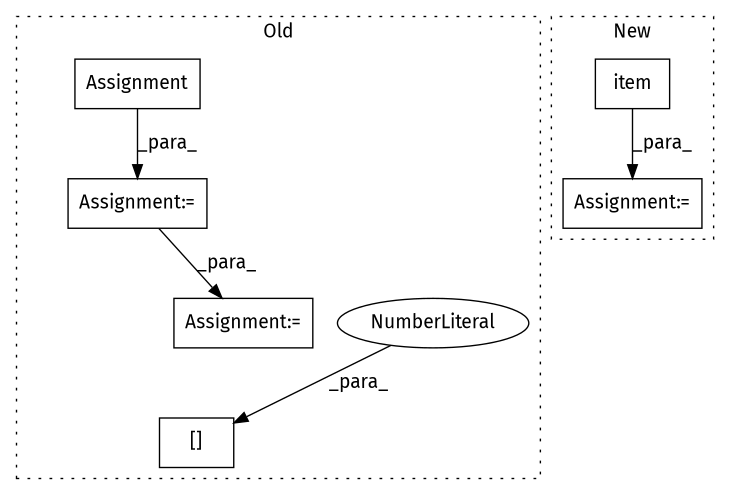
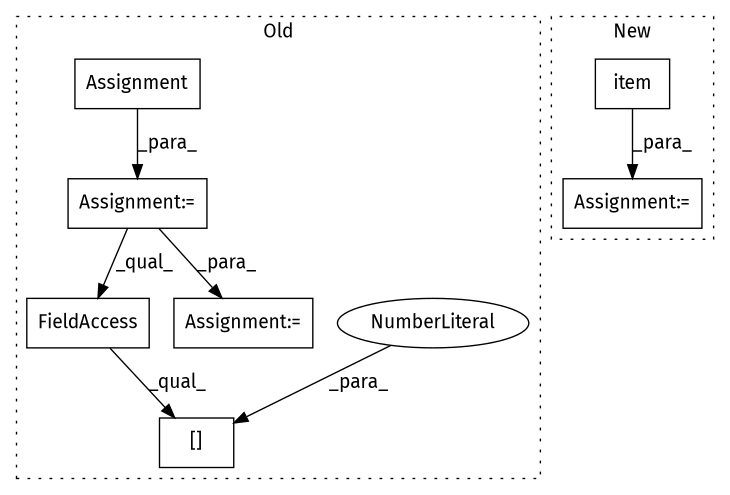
node "FieldAccess": added
